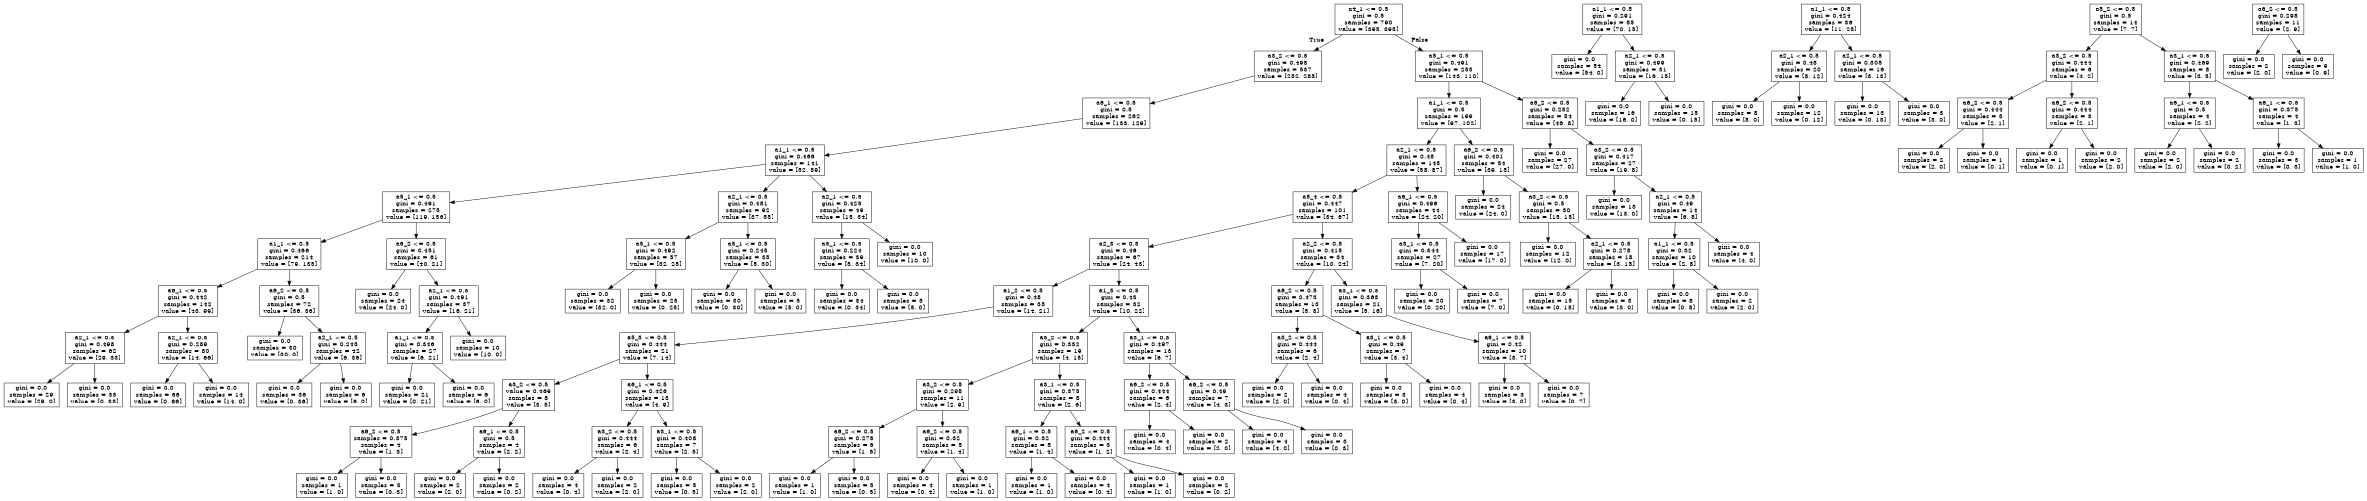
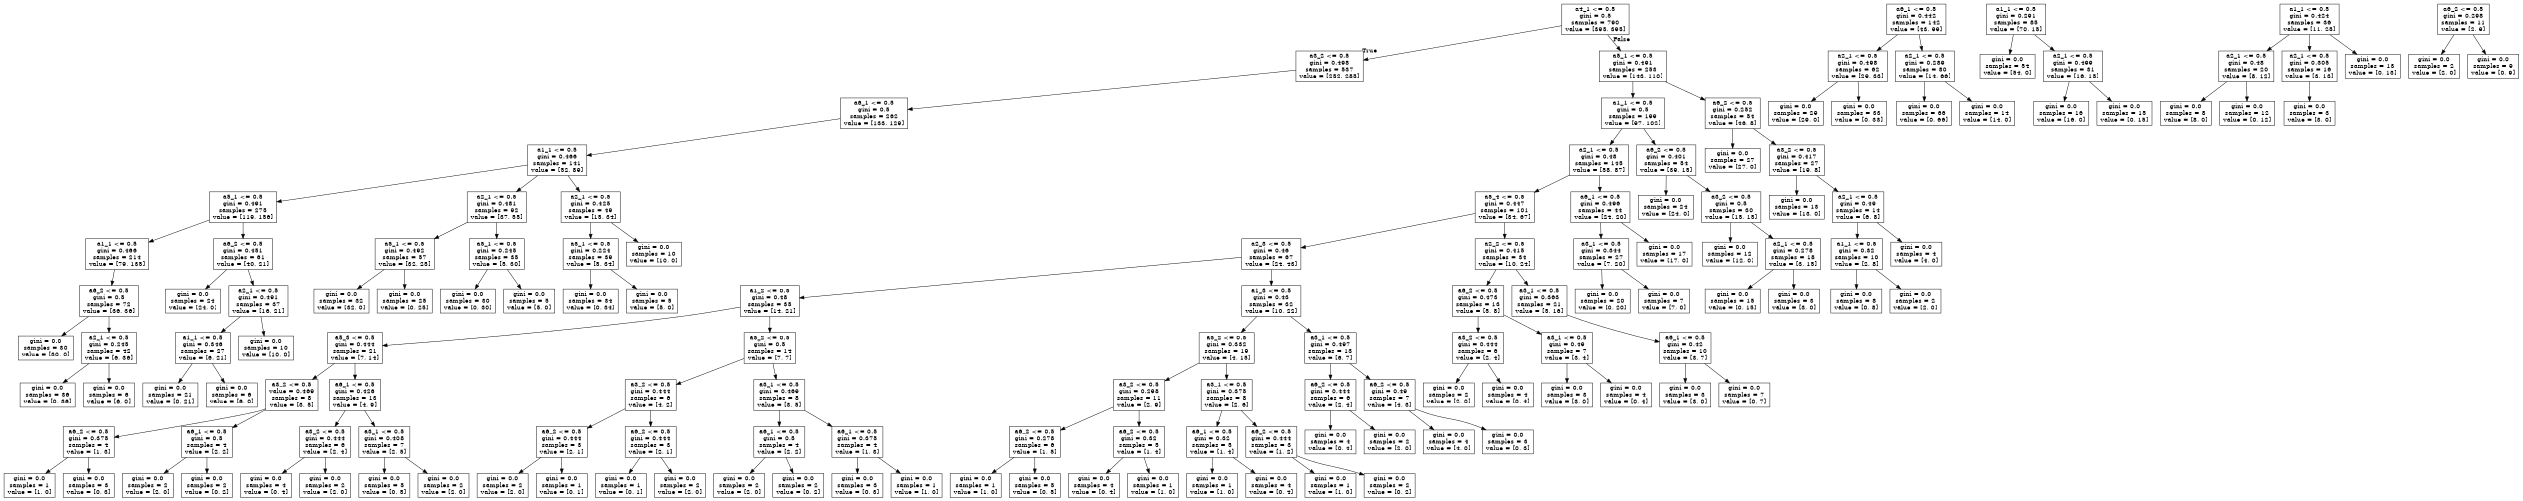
edge "a2_1 <= 0.5 gini = 0.305 samples = 16 value = [3, 13]" -> "gini = 0.0 samples = 13 value = [0, 13]": now "a1_1 <= 0.5 gini = 0.424 samples = 36 value = [11, 25]" -> "gini = 0.0 samples = 13 value = [0, 13]"
edge "a1_1 <= 0.5 gini = 0.466 samples = 214 value = [79, 135]" -> "a6_1 <= 0.5 gini = 0.442 samples = 142 value = [43, 99]": removed
edge "a1_2 <= 0.5 gini = 0.48 samples = 35 value = [14, 21]" -> "a5_2 <= 0.5 gini = 0.5 samples = 14 value = [7, 7]": added
node "a6_2 <= 0.5 samples = 0.375 samples = 4 value = [1, 3]": label "a6_2 <= 0.5 samples = 0.375 samples = 4 value = [1, 3]" -> "a6_2 <= 0.5 gini = 0.375 samples = 4 value = [1, 3]"
